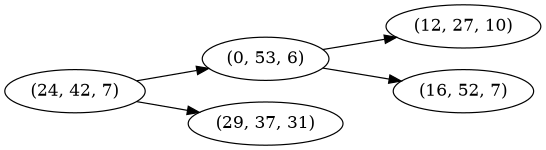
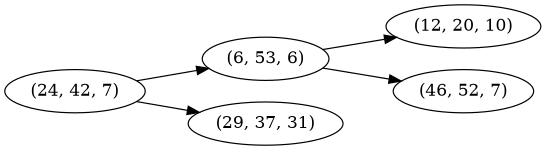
node "(12, 27, 10)": label "(12, 27, 10)" -> "(12, 20, 10)"
node "(0, 53, 6)": label "(0, 53, 6)" -> "(6, 53, 6)"
node "(16, 52, 7)": label "(16, 52, 7)" -> "(46, 52, 7)"
